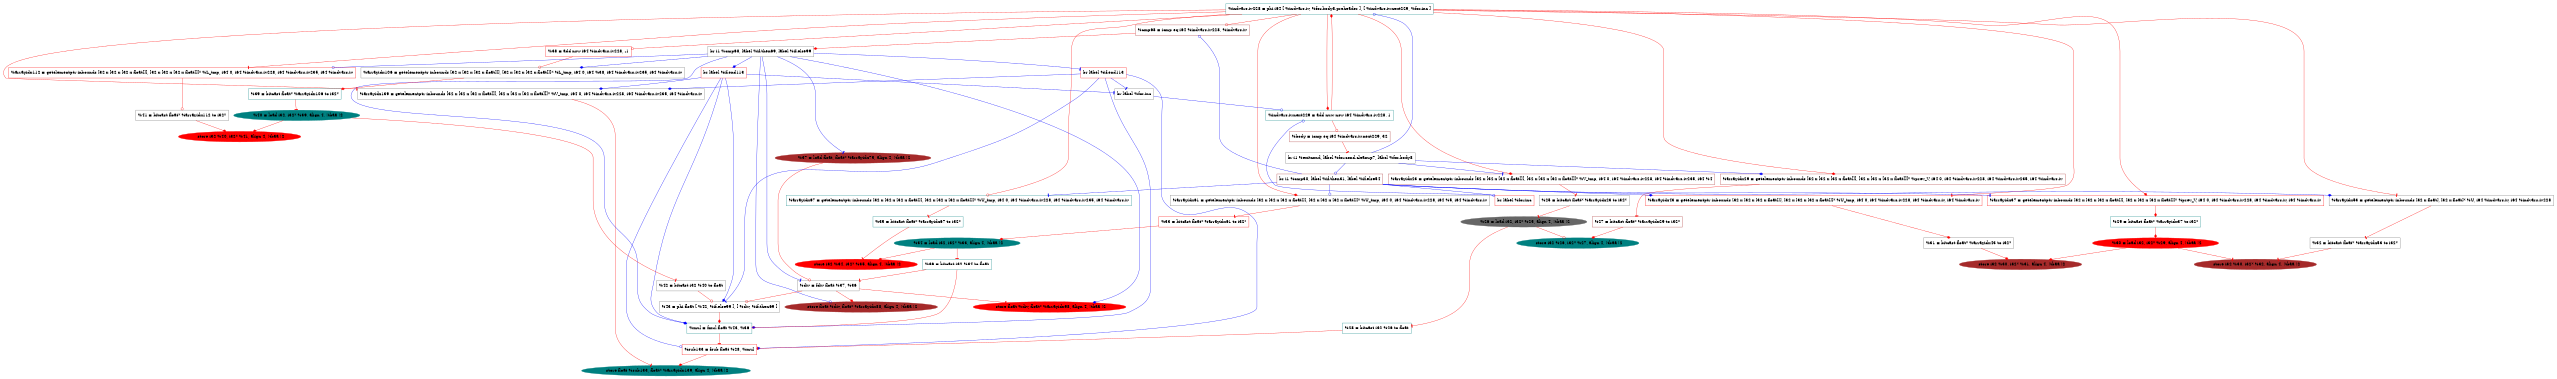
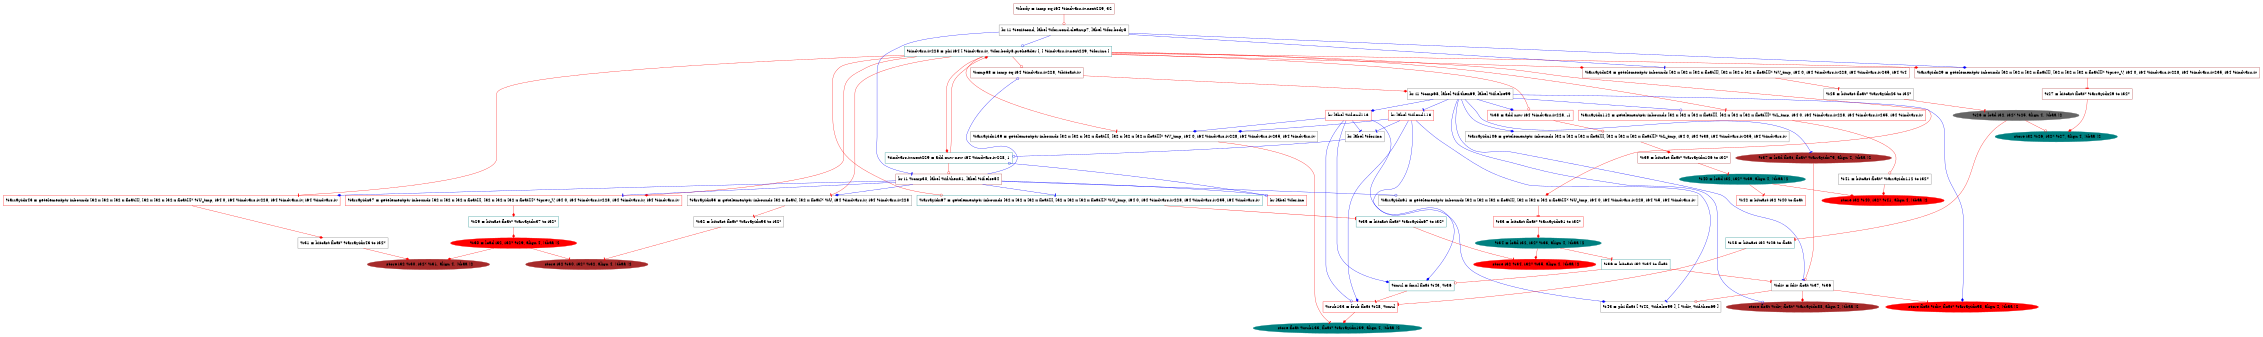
node "%cmp68 = icmp eq i64 %indvars.iv228, %indvars.iv": label "%cmp68 = icmp eq i64 %indvars.iv228, %indvars.iv" -> "%cmp68 = icmp eq i64 %indvars.iv228, %bitcast.iv"
node "%39 = bitcast float* %arrayidx106 to i32*": color teal -> brown
edge "br i1 %cmp68, label %if.then69, label %if.else99" -> "%mul = fmul float %43, %36": now "br i1 %cmp68, label %if.then69, label %if.else99" -> "%38 = add nsw i64 %indvars.iv228, -1"
edge "%indvars.iv.next229 = add nuw nsw i64 %indvars.iv228, 1" -> "%body = icmp eq i64 %indvars.iv.next229, 32": now "%indvars.iv.next229 = add nuw nsw i64 %indvars.iv228, 1" -> "br i1 %cmp30, label %if.then31, label %if.else54"
edge "%body = icmp eq i64 %indvars.iv.next229, 32" -> "br i1 %exitcond, label %for.cond.cleanup7, label %for.body8": arrowhead tee -> odot
edge "br i1 %exitcond, label %for.cond.cleanup7, label %for.body8" -> "br i1 %cmp30, label %if.then31, label %if.else54": arrowhead odot -> tee
node "%42 = bitcast i32 %40 to float": color gray40 -> red
edge "%42 = bitcast i32 %40 to float" -> "%43 = phi float [ %42, %if.else99 ], [ %div, %if.then69 ]": removed
edge "%43 = phi float [ %42, %if.else99 ], [ %div, %if.then69 ]" -> "%mul = fmul float %43, %36": removed
